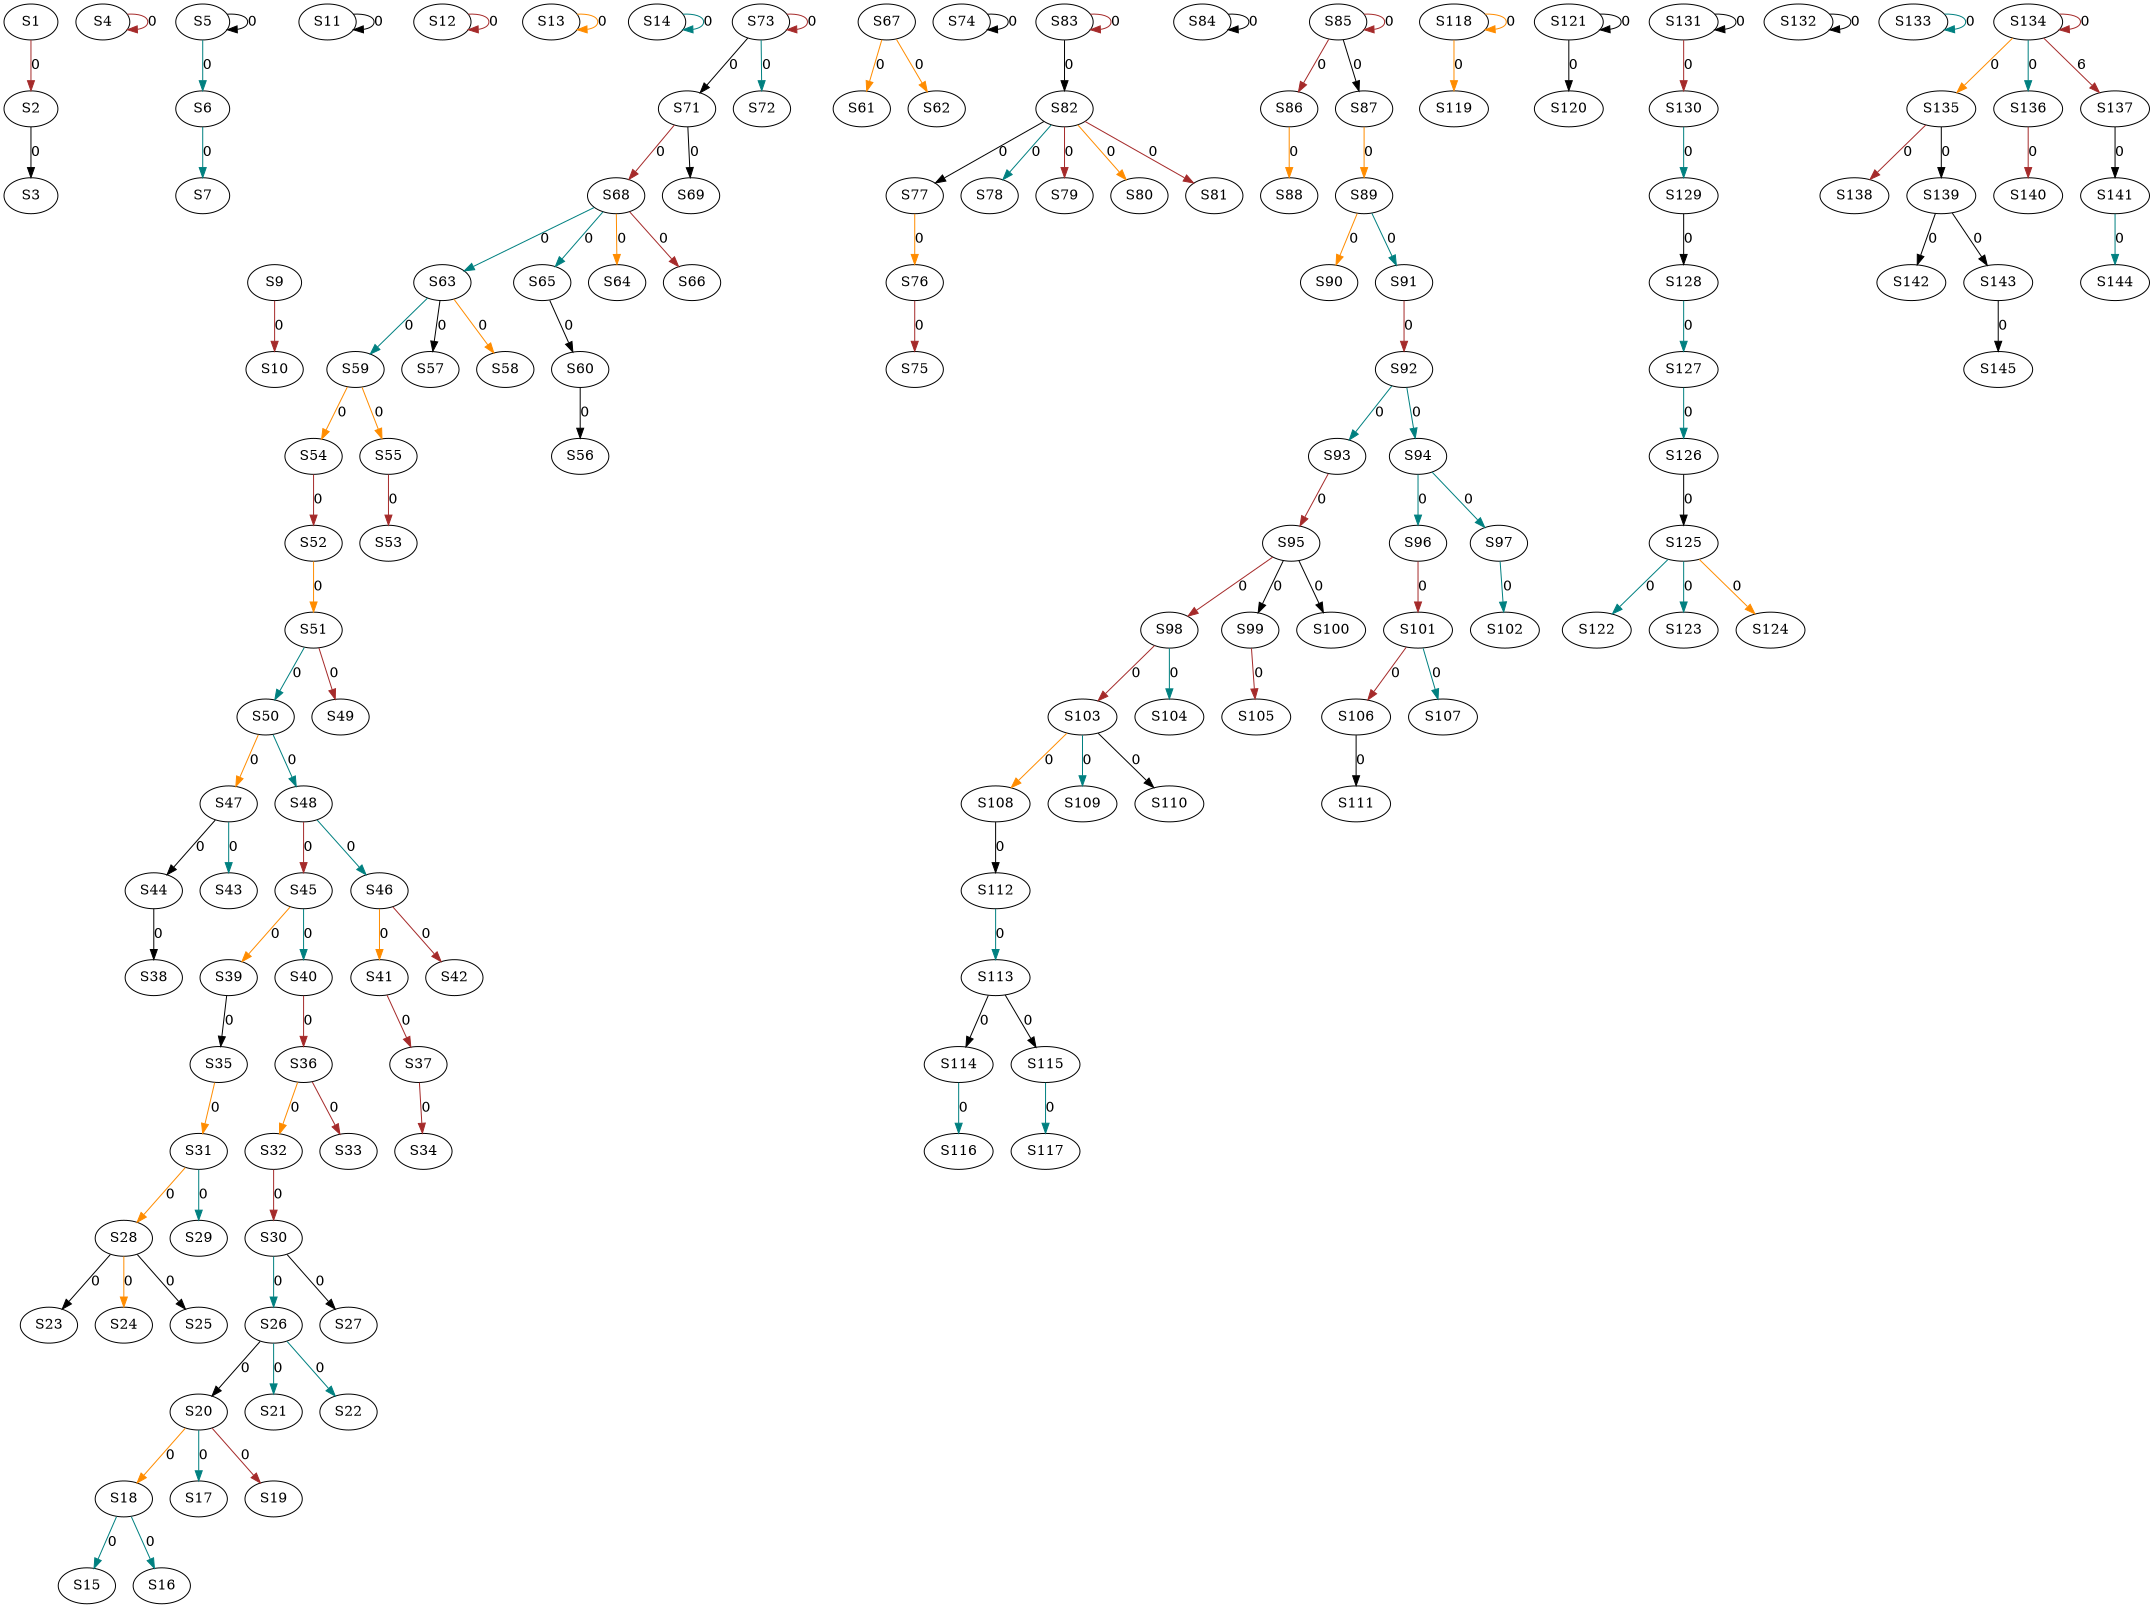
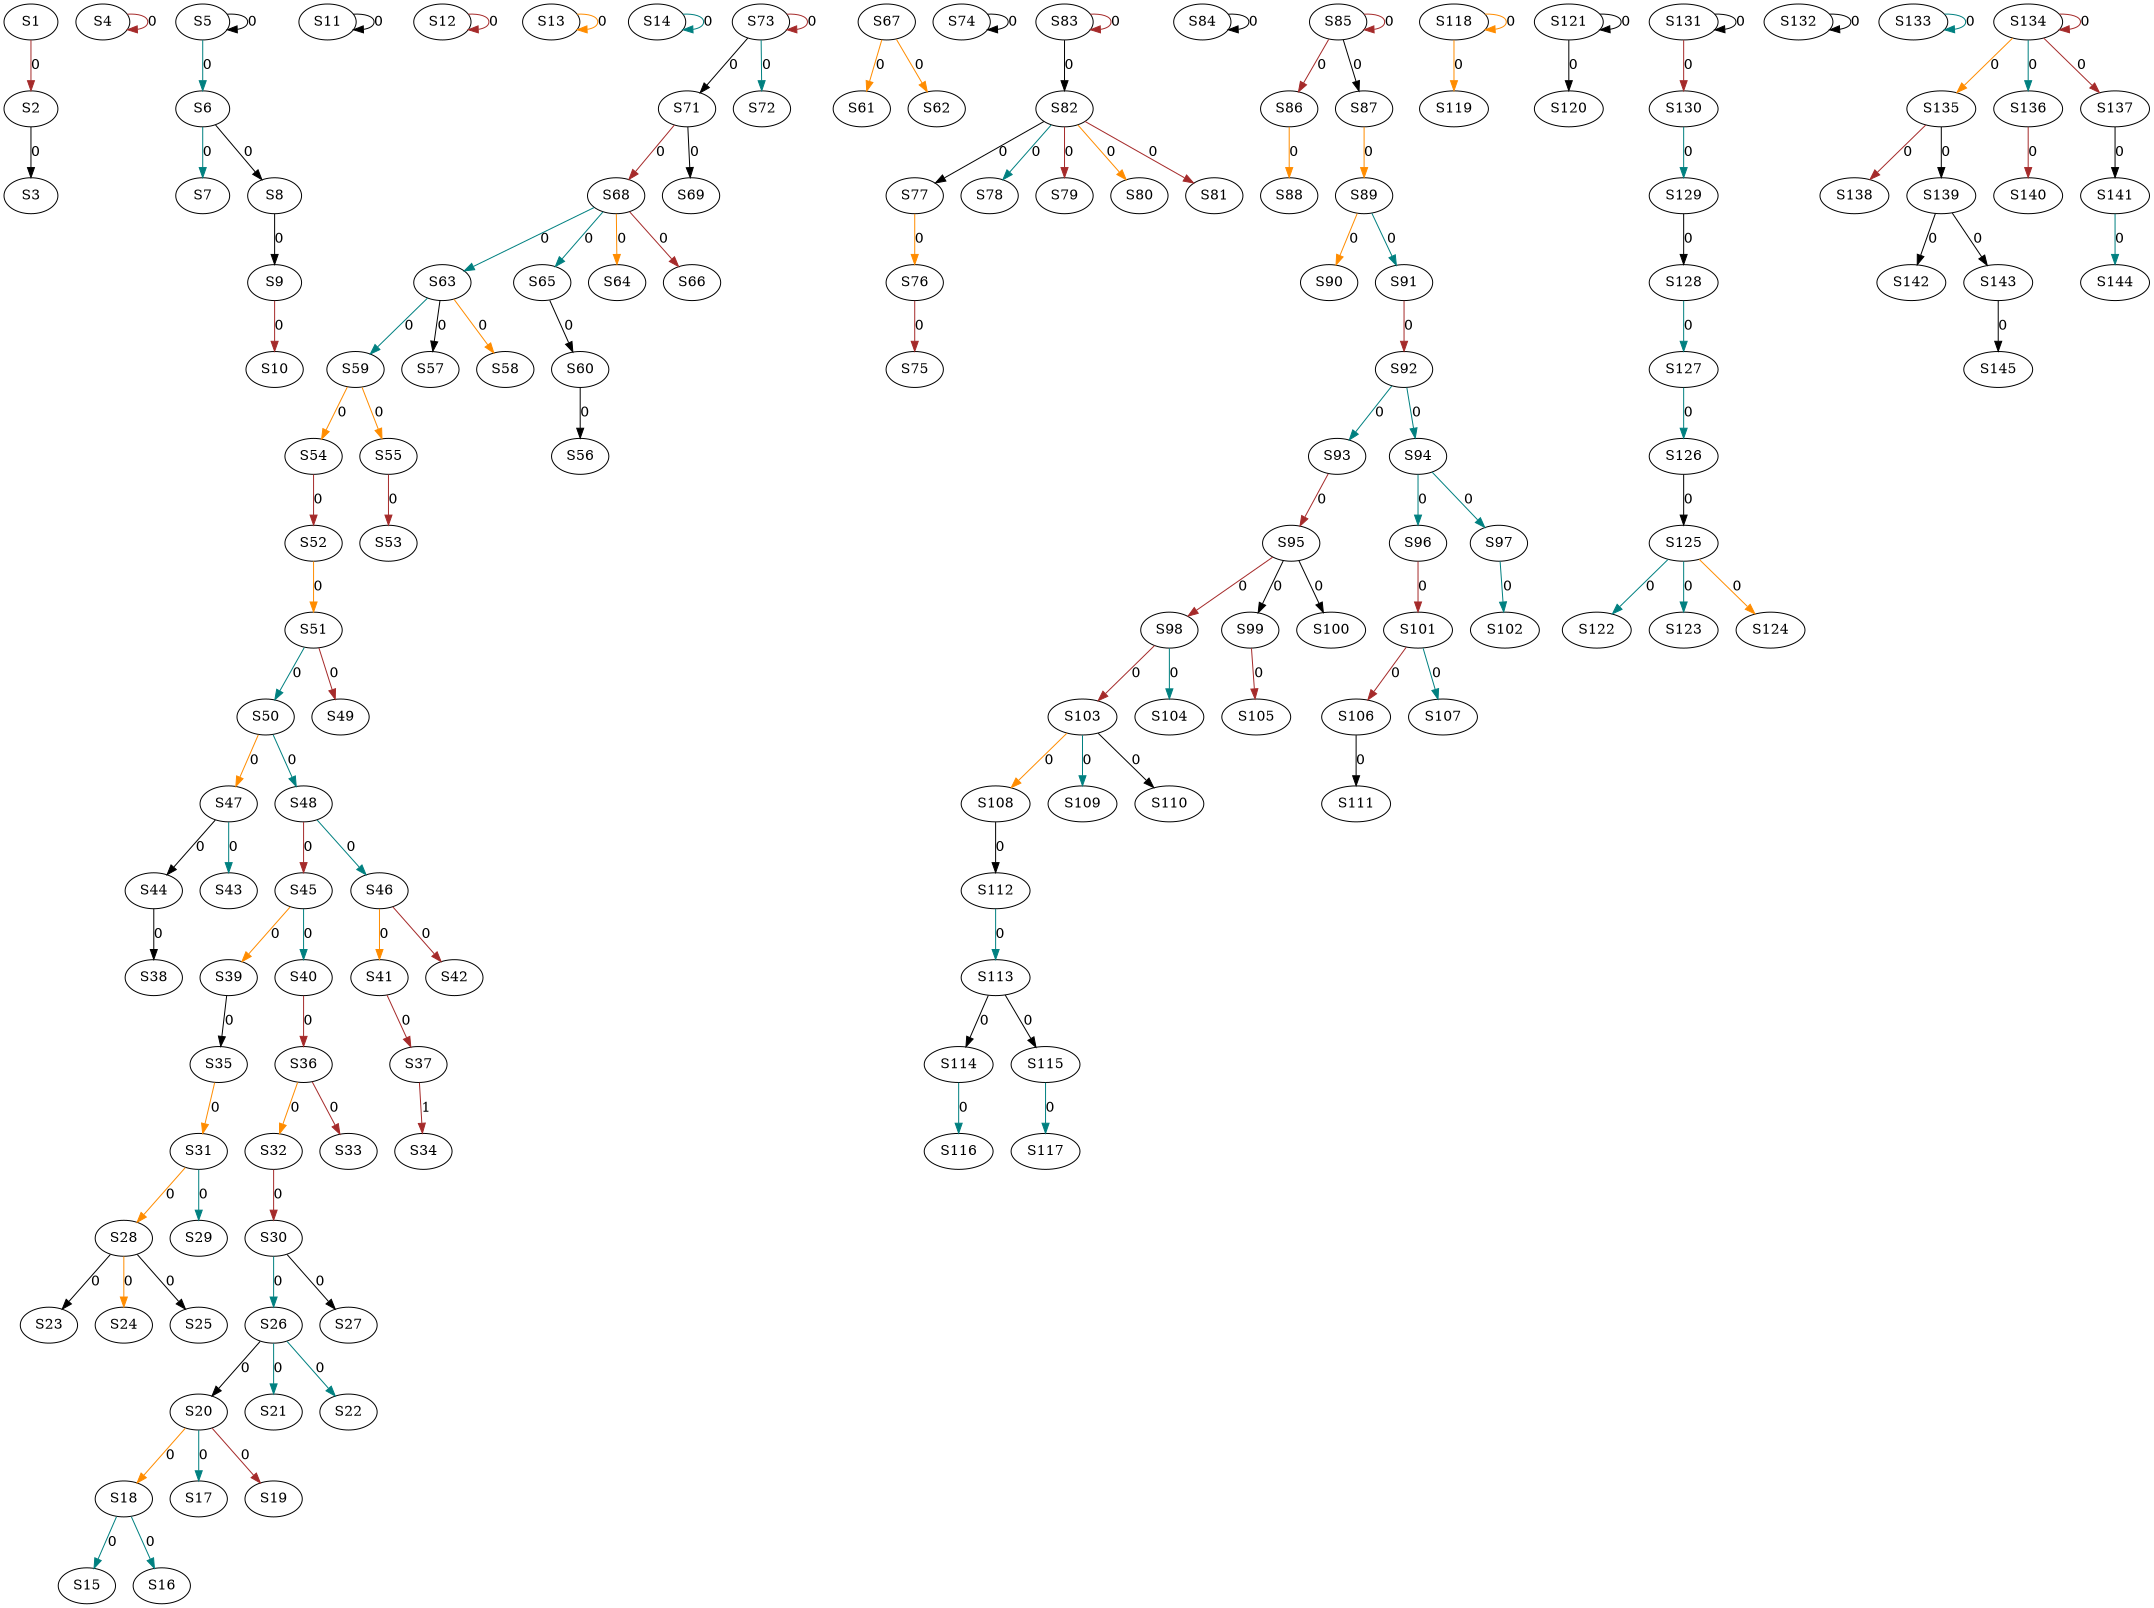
edge "S134" -> "S137": label "6" -> "0"
node "S8": added
edge "S37" -> "S34": label "0" -> "1"
